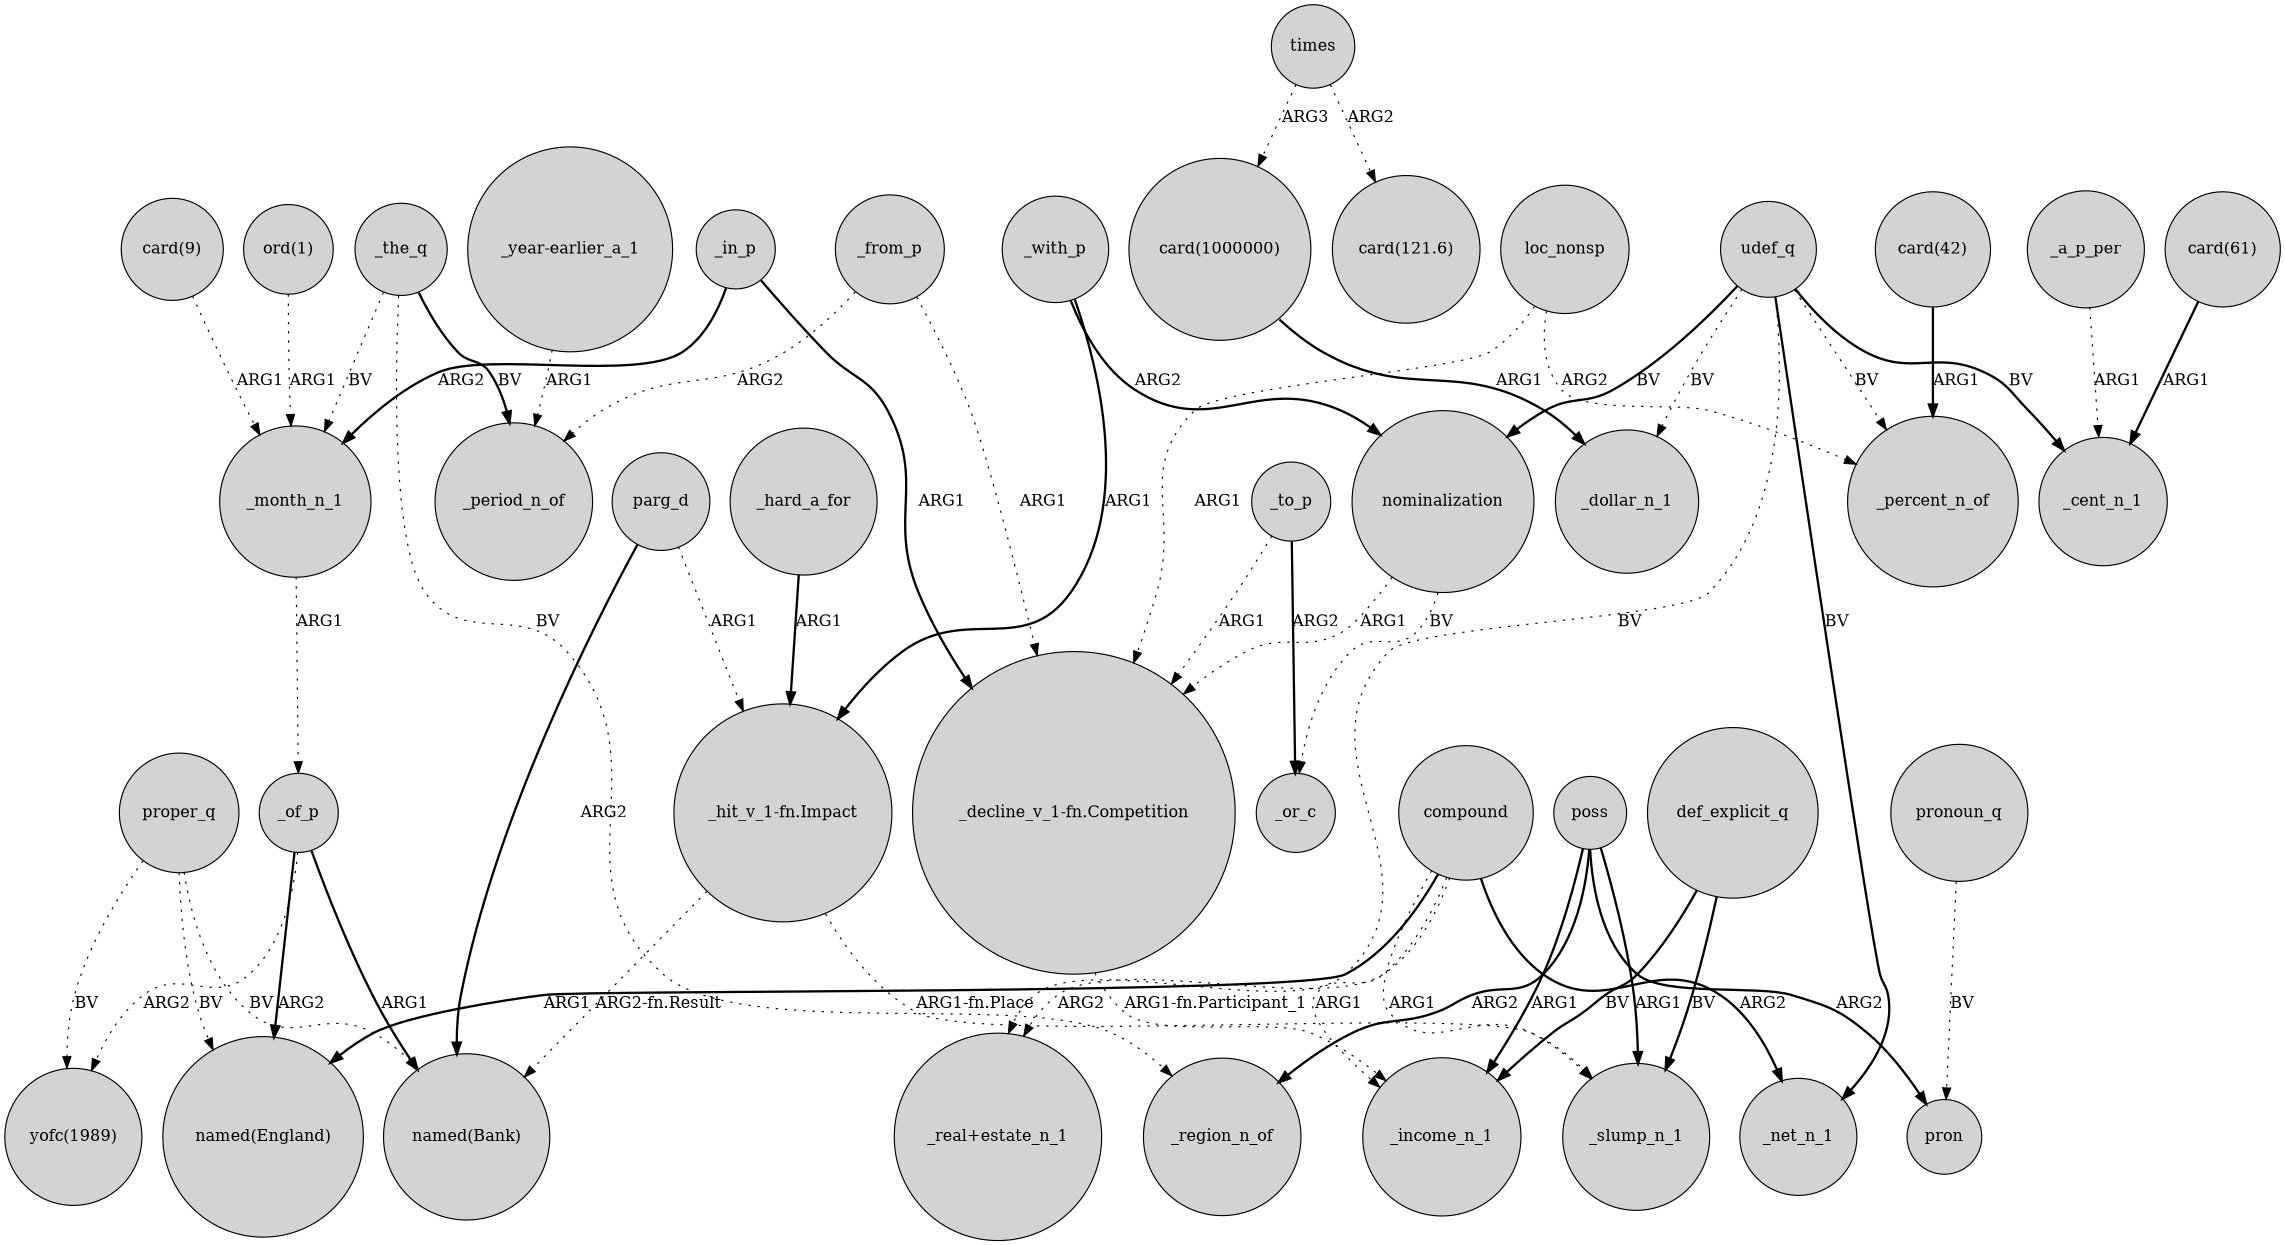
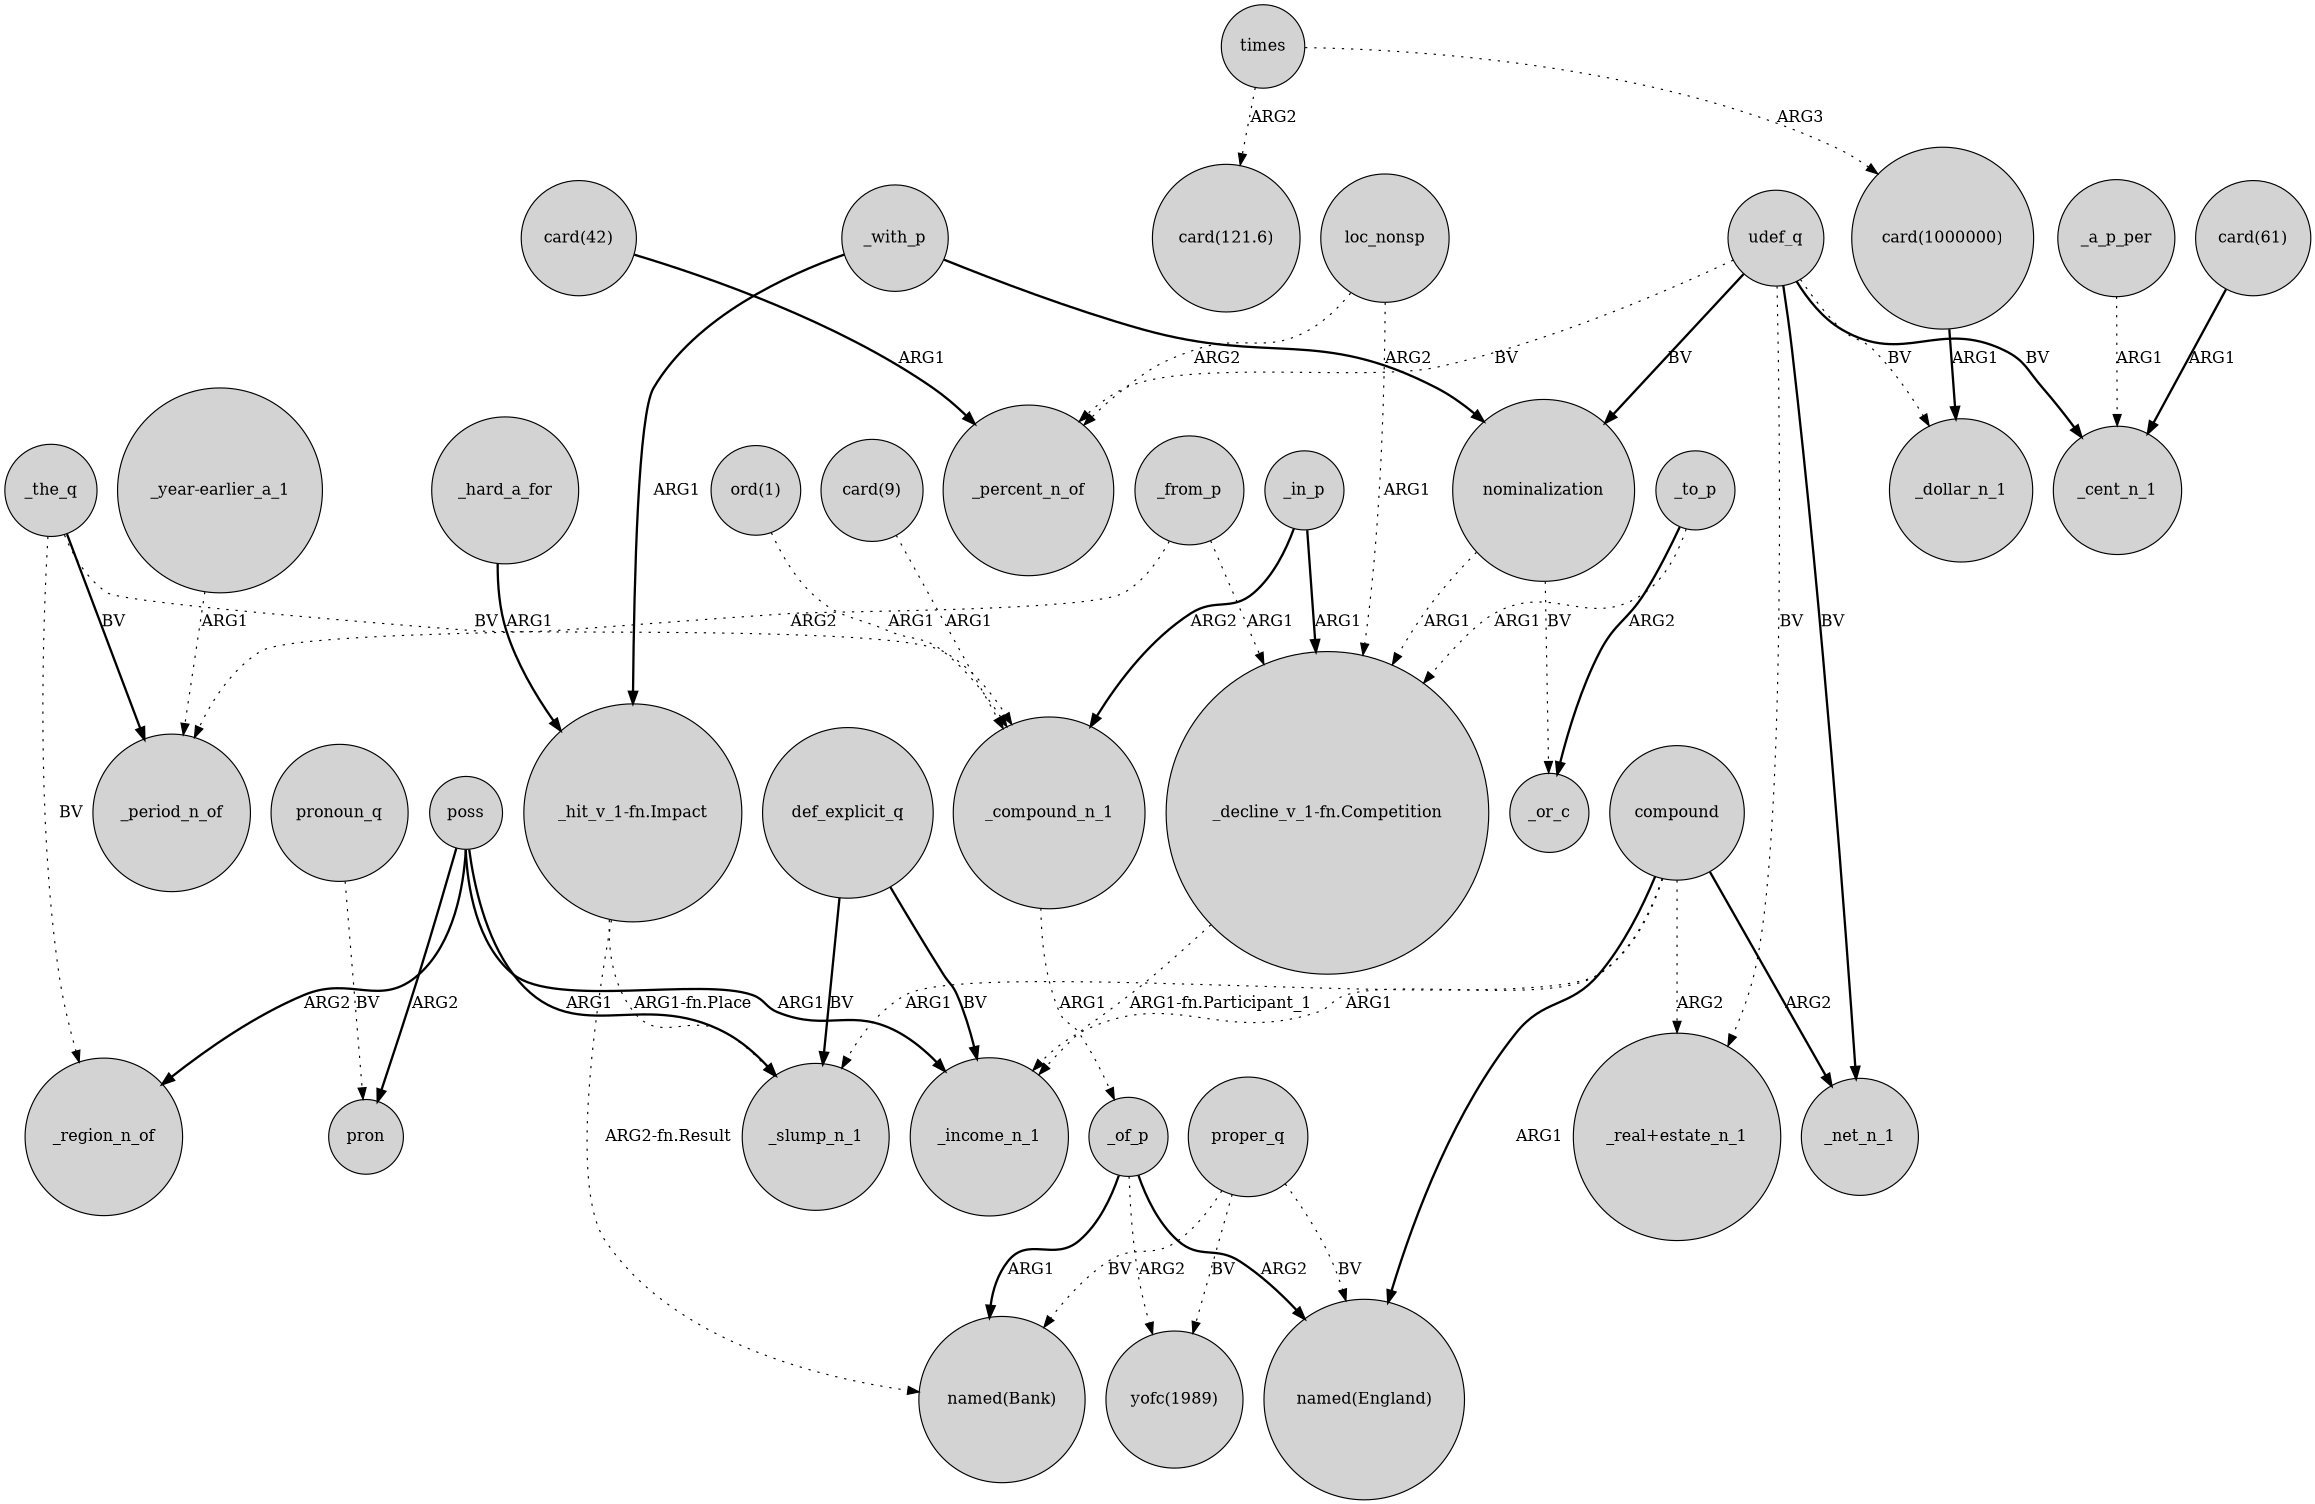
node "_month_n_1": label "_month_n_1" -> "_compound_n_1"
node "parg_d": removed
